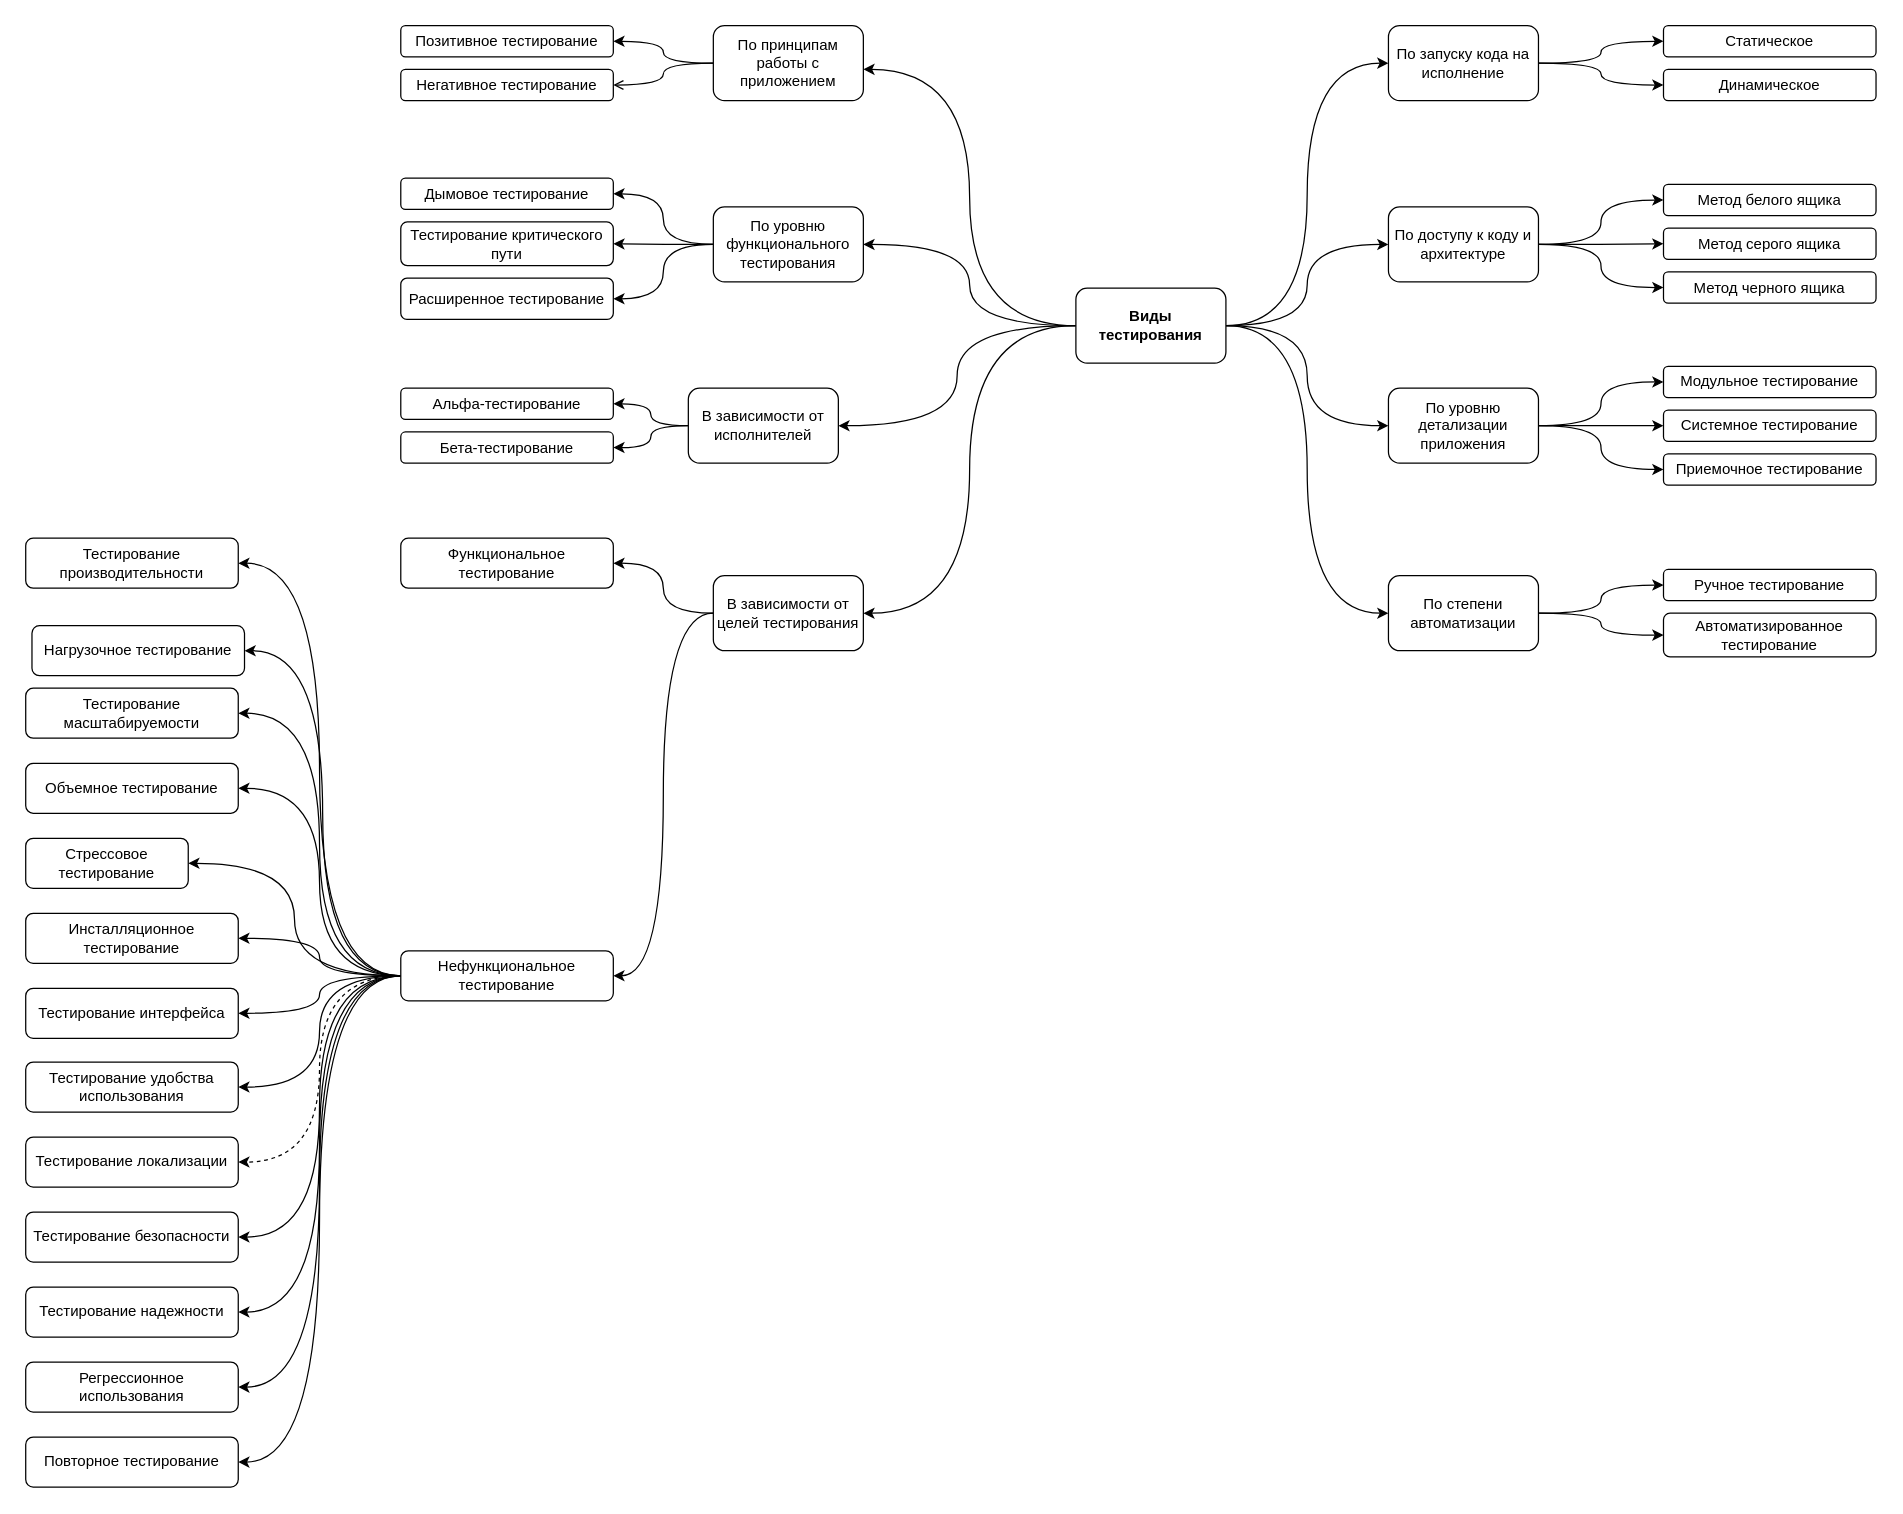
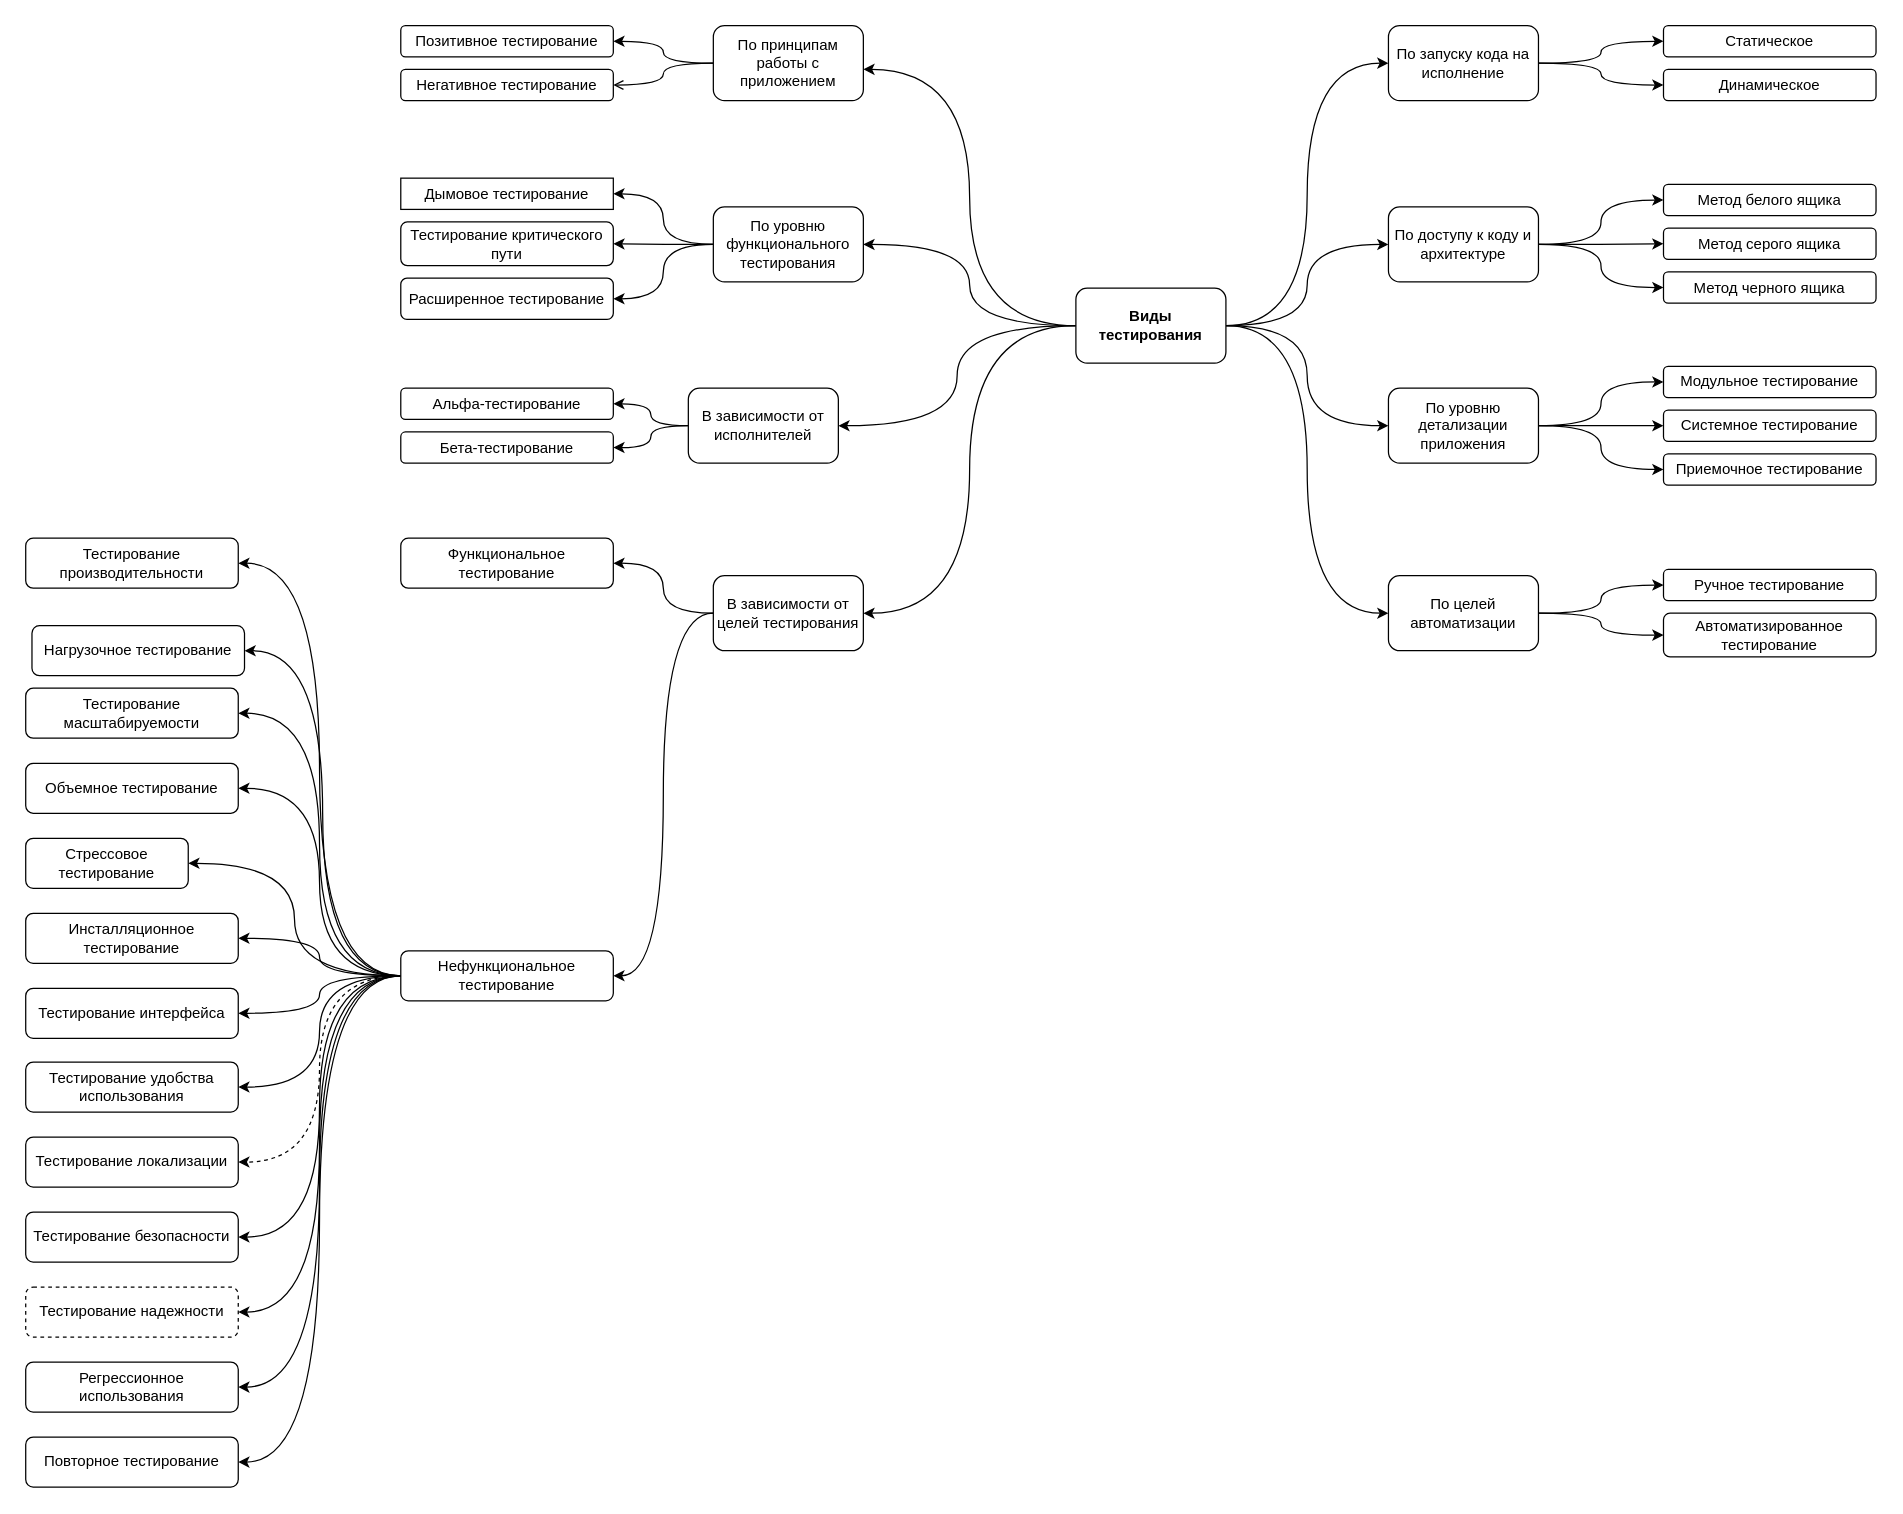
node "Дымовое тестирование": shape rounded rectangle -> rectangle
node "По степени автоматизации": label "По степени автоматизации" -> "По целей автоматизации"
node "Тестирование надежности": style solid -> dashed
